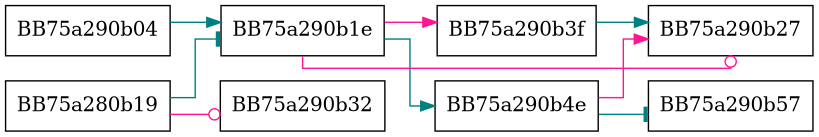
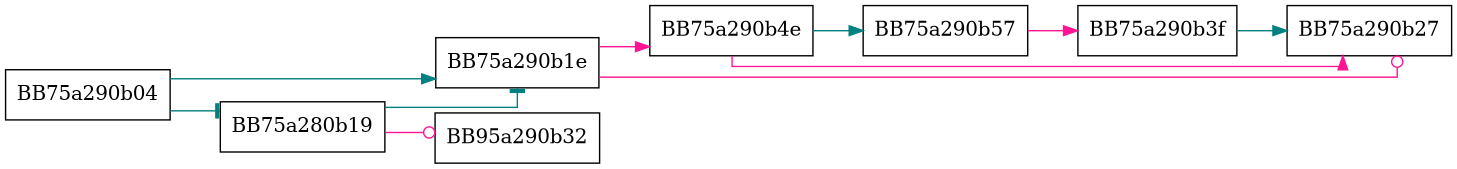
edge "BB75a290b1e" -> "BB75a290b3f": now "BB75a290b57" -> "BB75a290b3f"
edge "BB75a290b1e" -> "BB75a290b4e": color teal -> deeppink
node "BB75a290b32": label "BB75a290b32" -> "BB95a290b32"
edge "BB75a290b04" -> "BB75a280b19": added
edge "BB75a290b4e" -> "BB75a290b57": arrowhead tee -> normal
